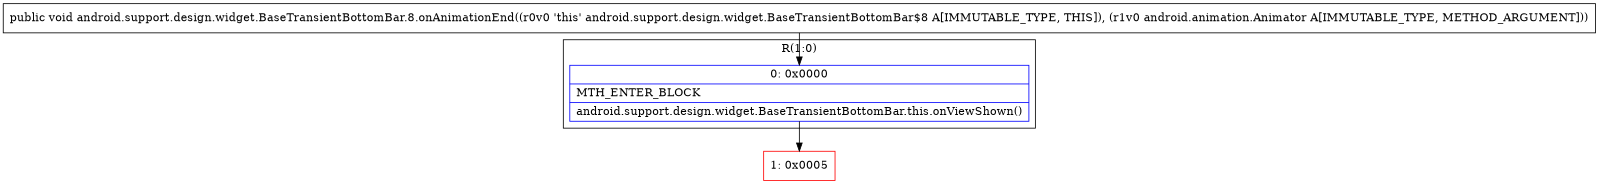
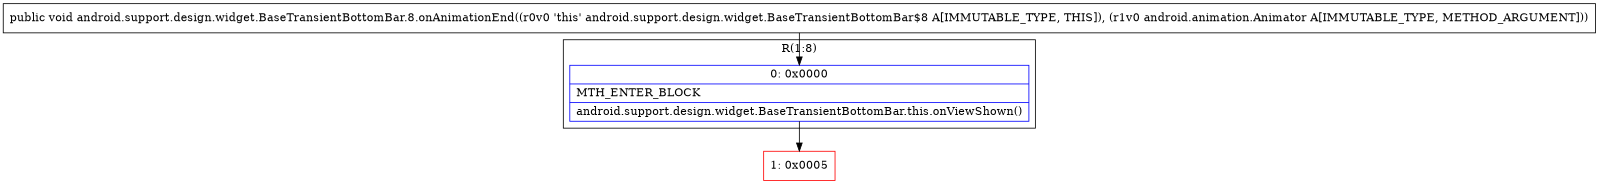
cluster "R(1:0)": label "R(1:0)" -> "R(1:8)"
